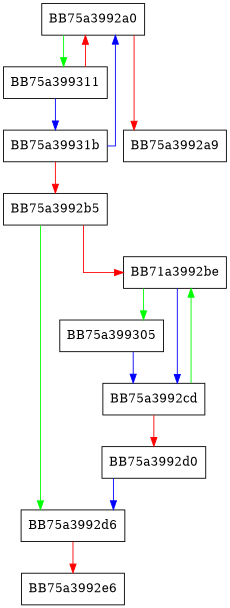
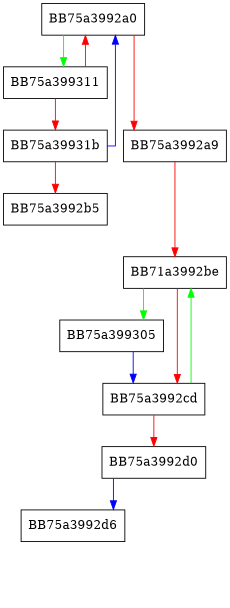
edge "BB75a399311" -> "BB75a39931b": color blue -> red
edge "BB75a3992b5" -> "BB71a3992be": now "BB75a3992a9" -> "BB71a3992be"
edge "BB71a3992be" -> "BB75a3992cd": color blue -> red
edge "BB75a3992b5" -> "BB75a3992d6": removed
node "BB75a3992e6": removed
